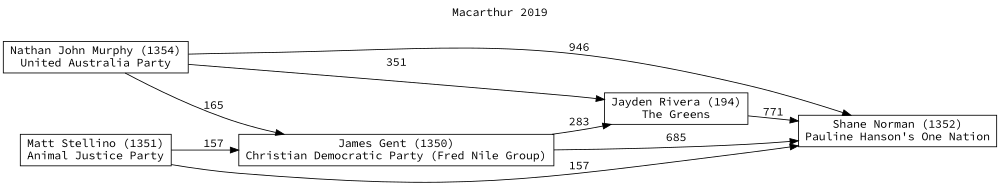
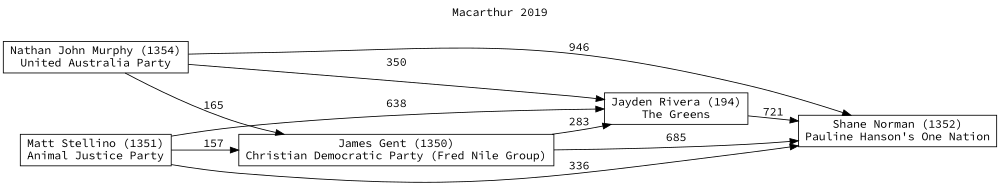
edge "Nathan John Murphy (1354) United Australia Party" -> "Jayden Rivera (194) The Greens": label "351" -> "350"
edge "Jayden Rivera (194) The Greens" -> "Shane Norman (1352) Pauline Hanson's One Nation": label "771" -> "721"
edge "Matt Stellino (1351) Animal Justice Party" -> "Jayden Rivera (194) The Greens": added, label "638"
edge "Matt Stellino (1351) Animal Justice Party" -> "Shane Norman (1352) Pauline Hanson's One Nation": label "157" -> "336"
